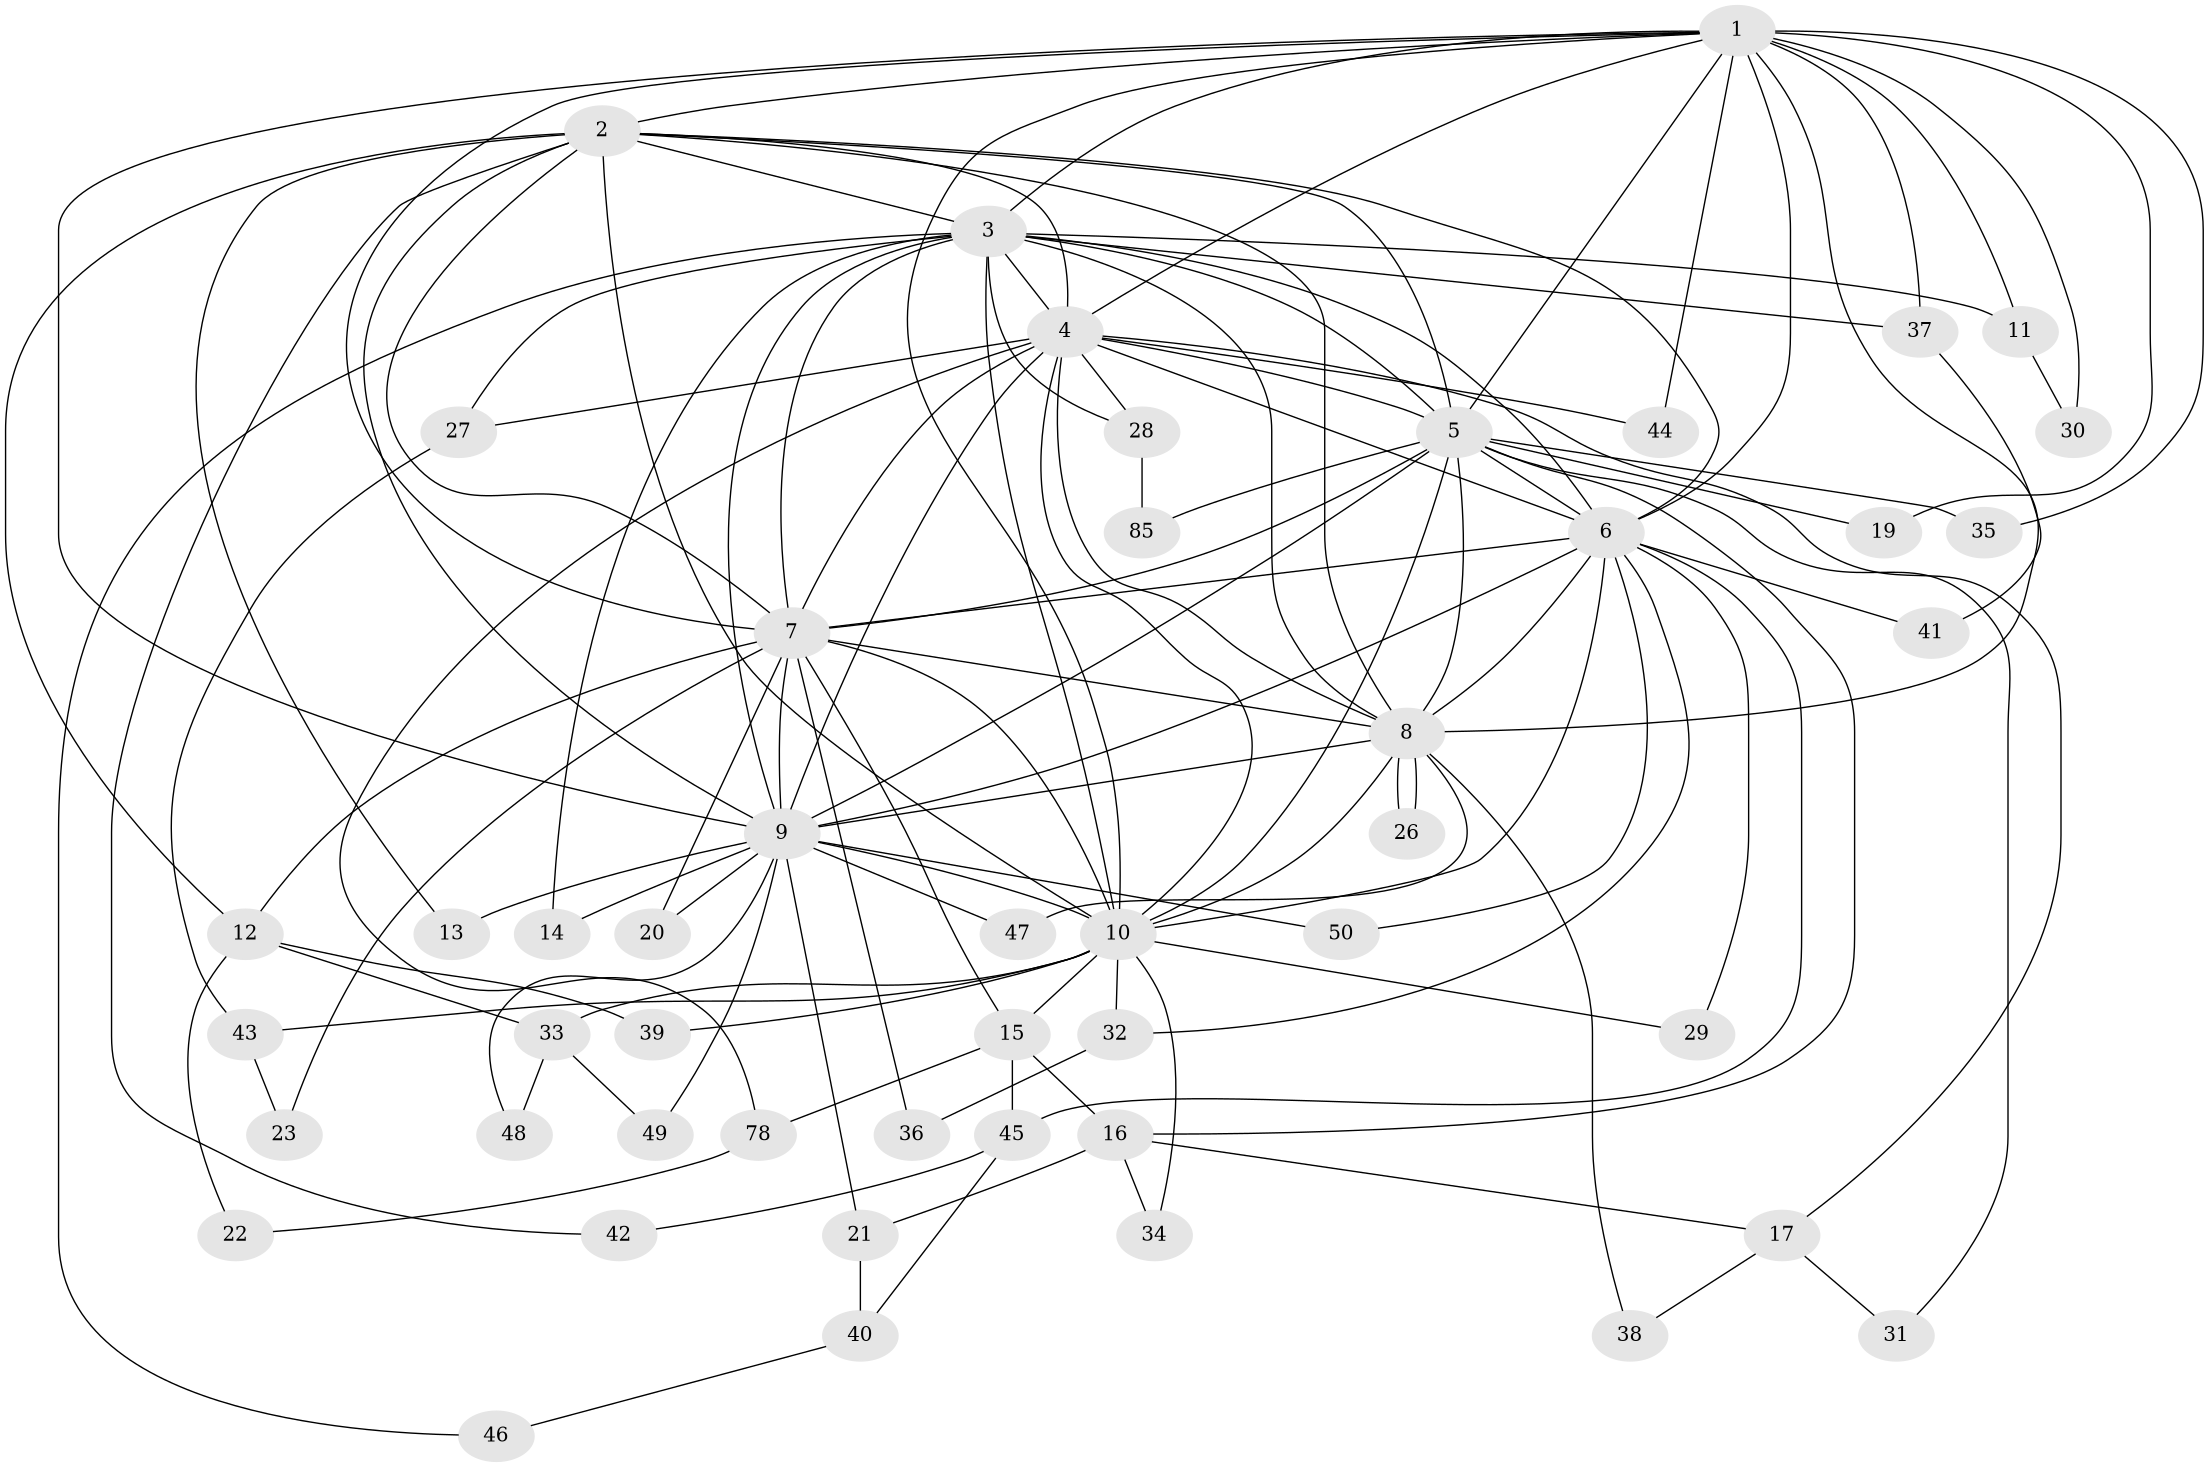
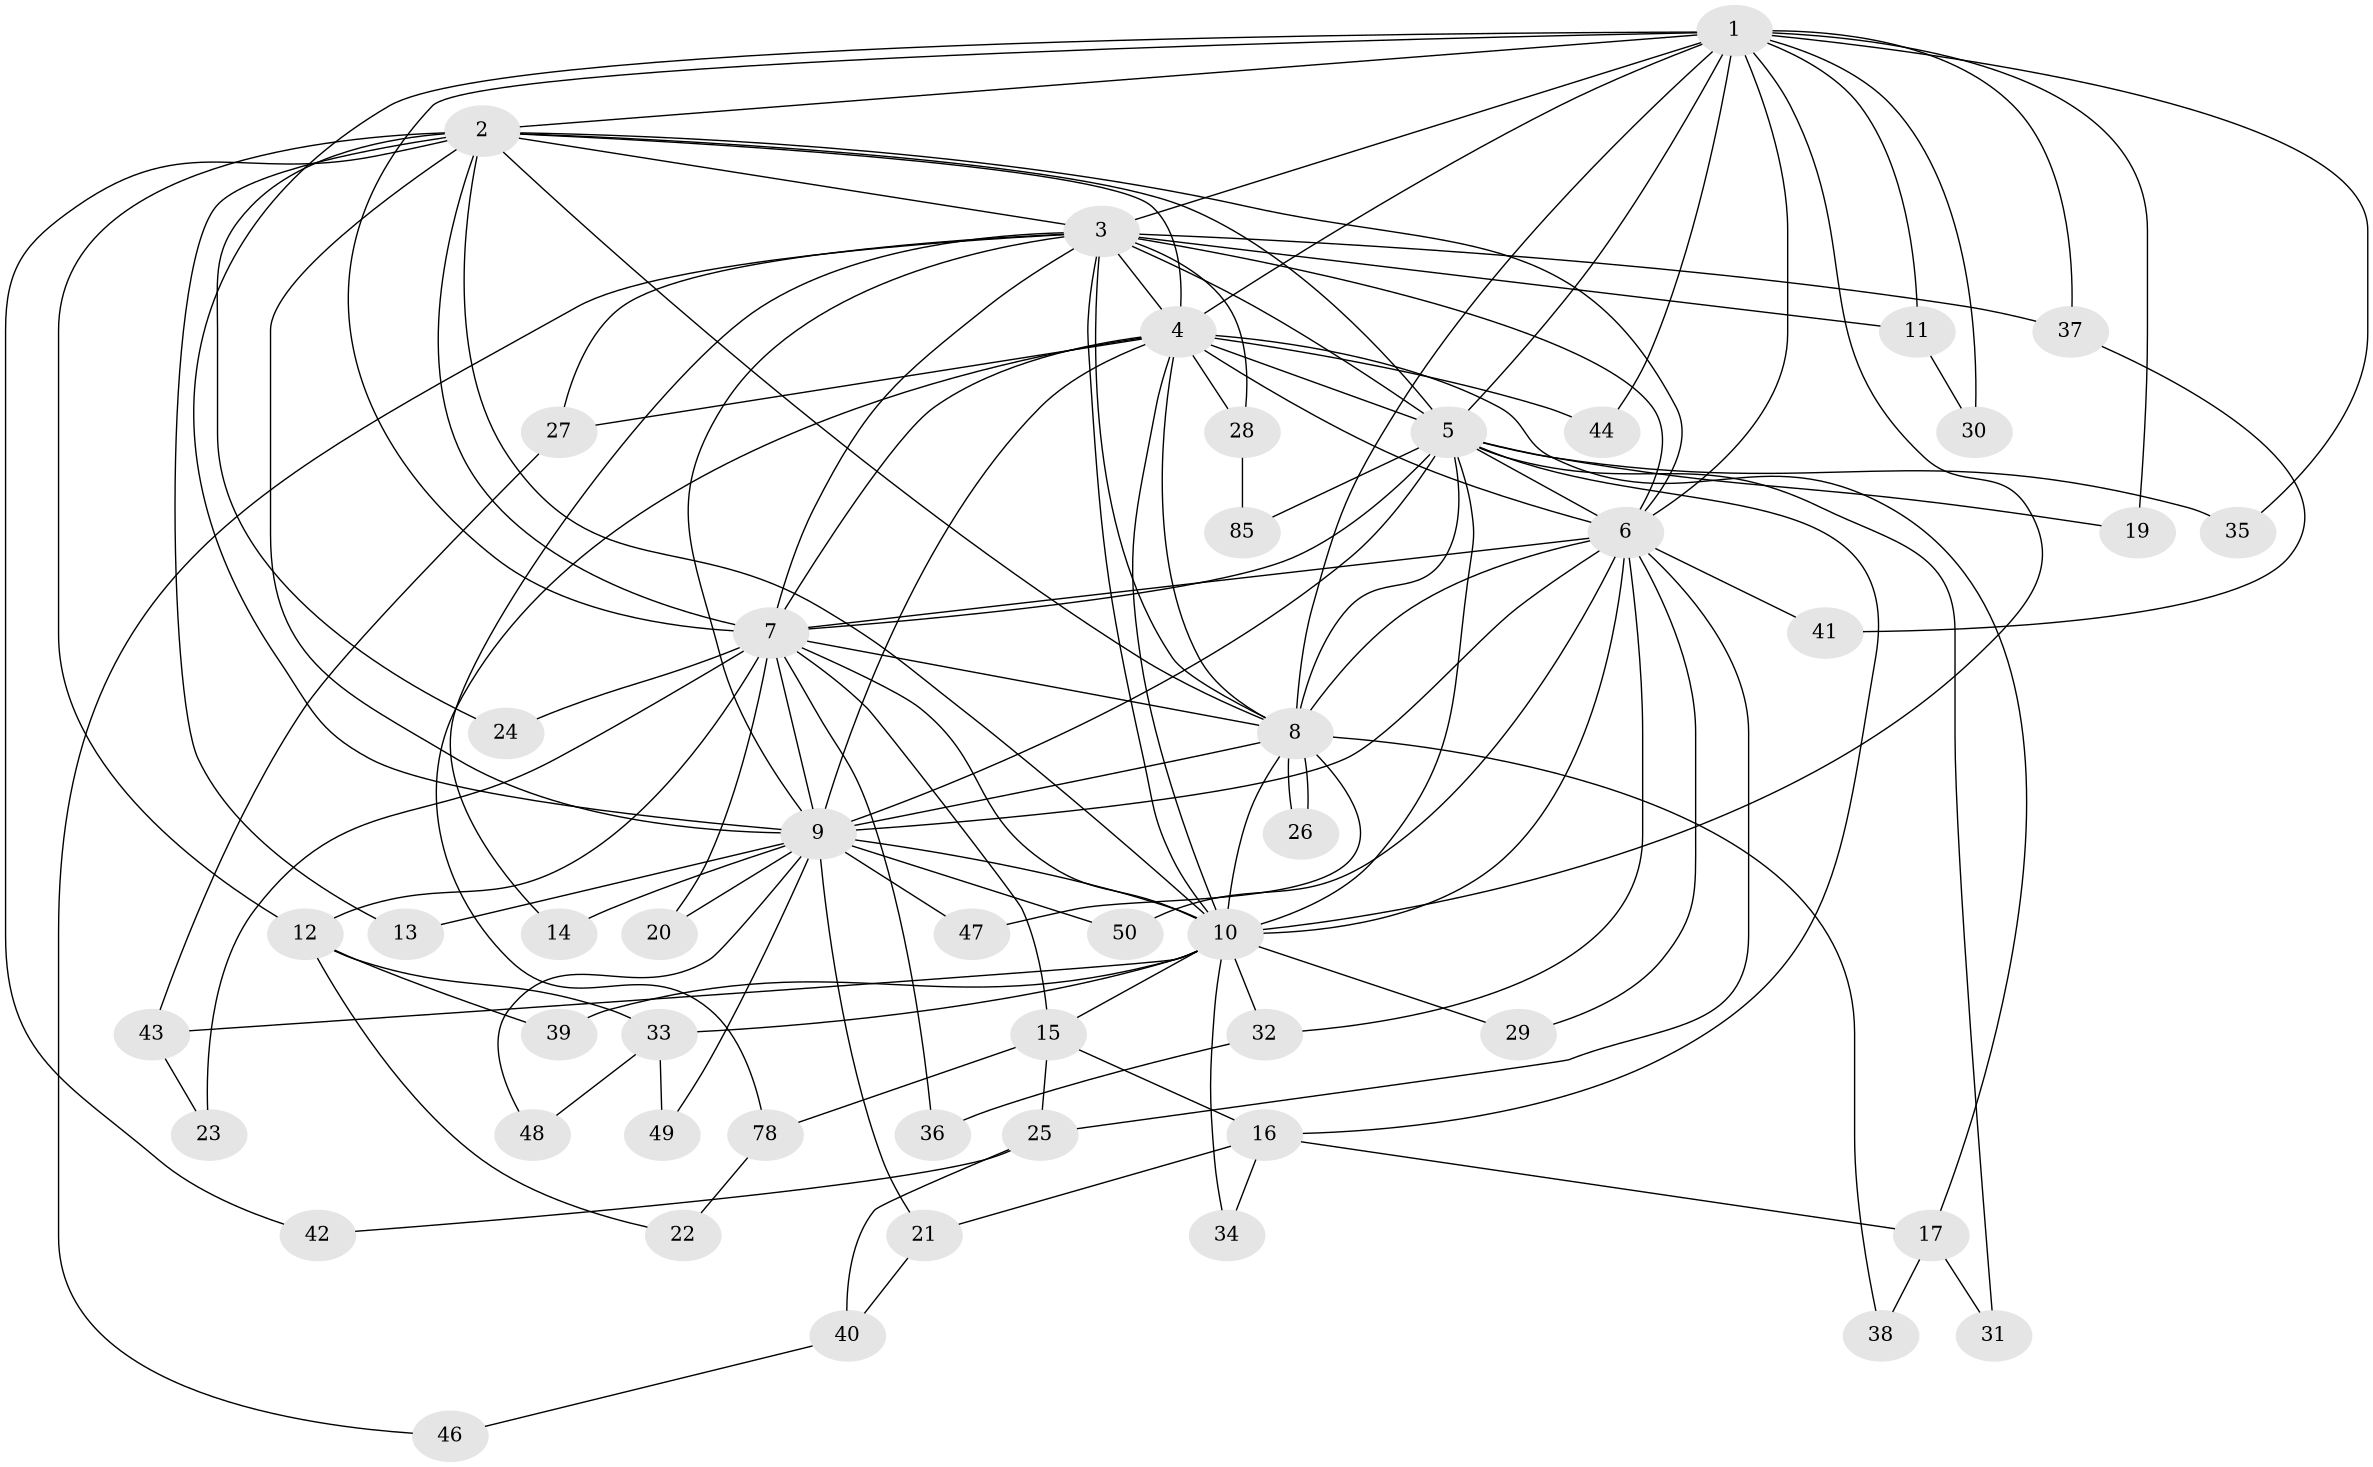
node "24": added
node "45": label "45" -> "25"
